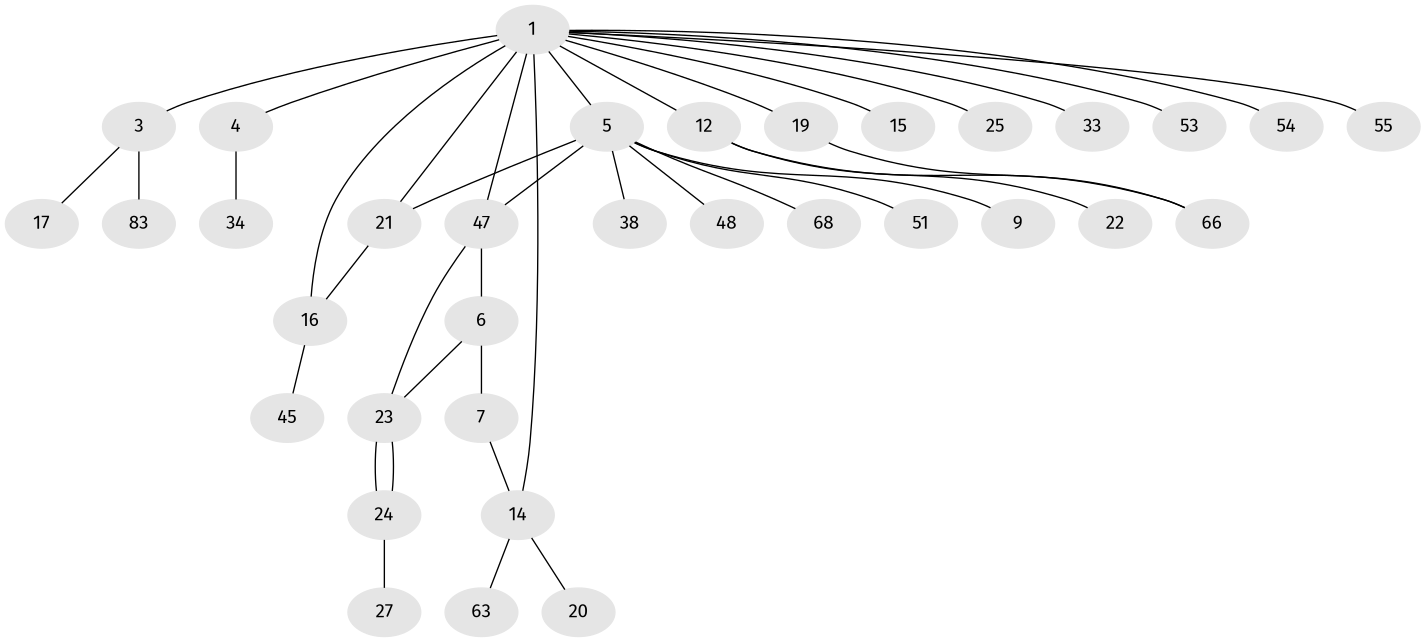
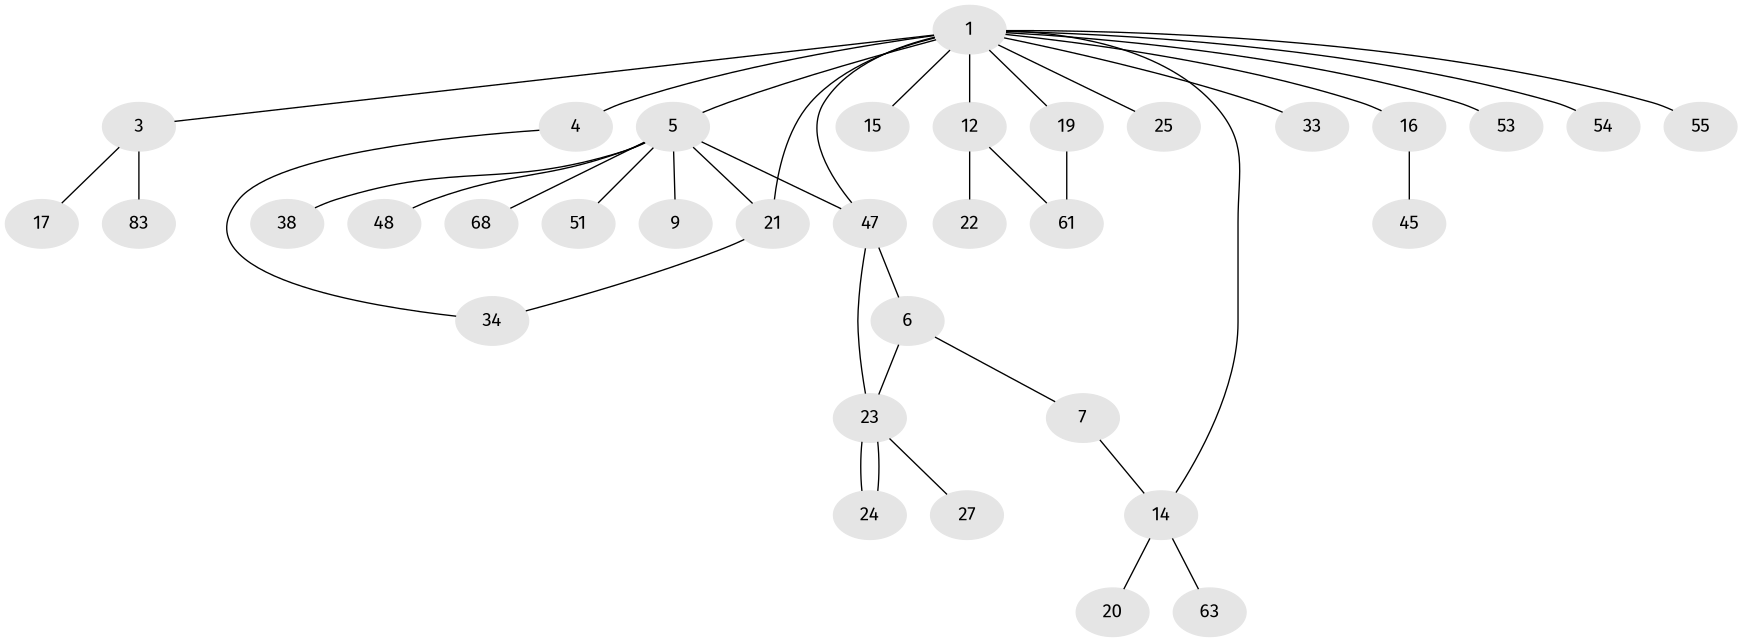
node "66": label "66" -> "61"
edge "21" -- "16": now "21" -- "34"
edge "24" -- "27": now "23" -- "27"
